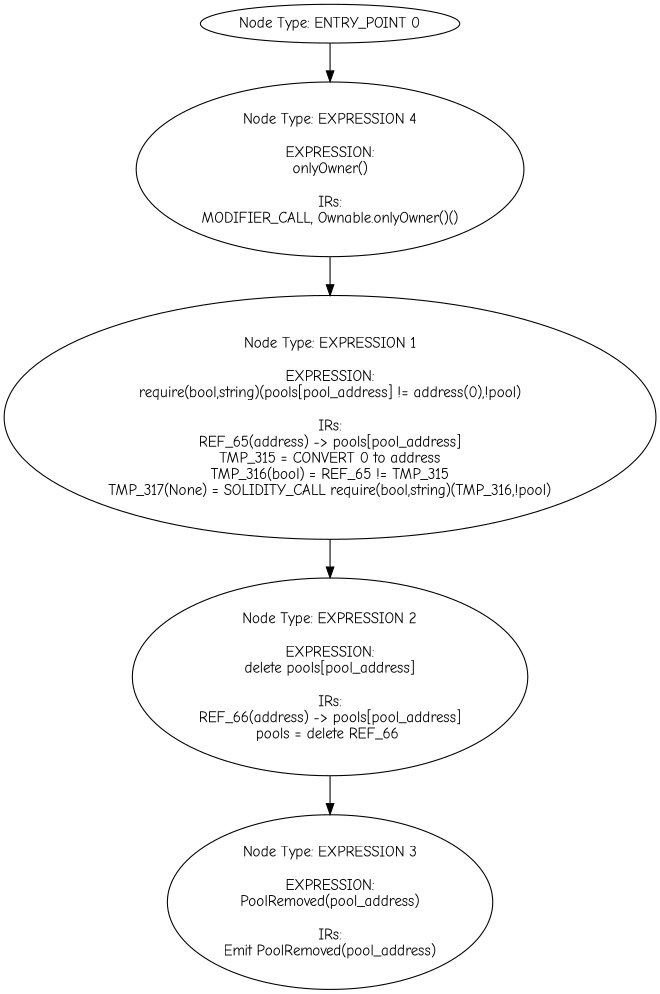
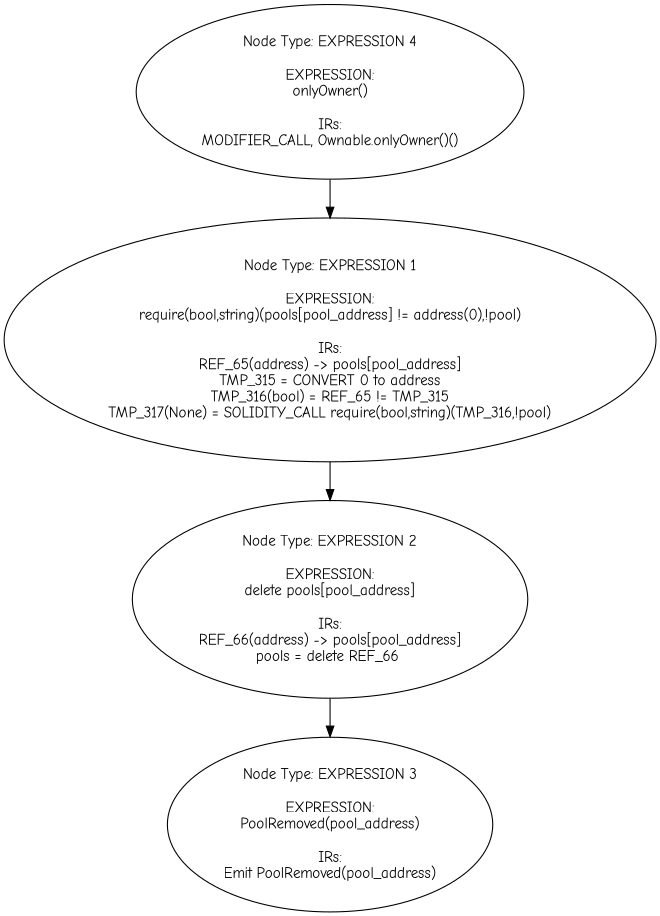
node "Node Type: ENTRY_POINT 0": removed
